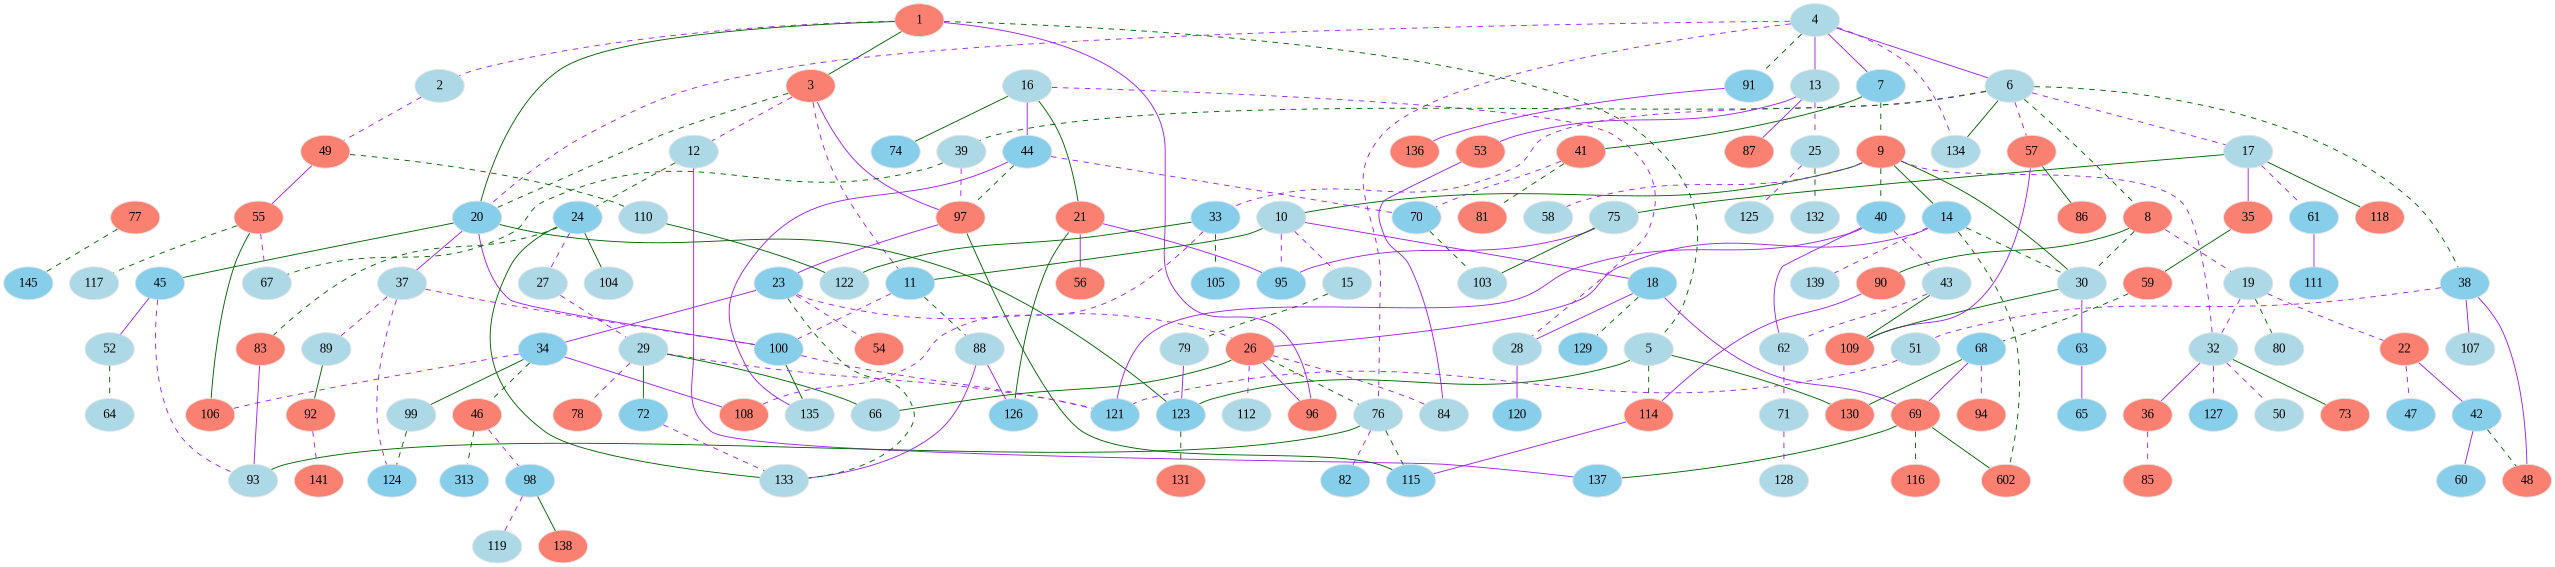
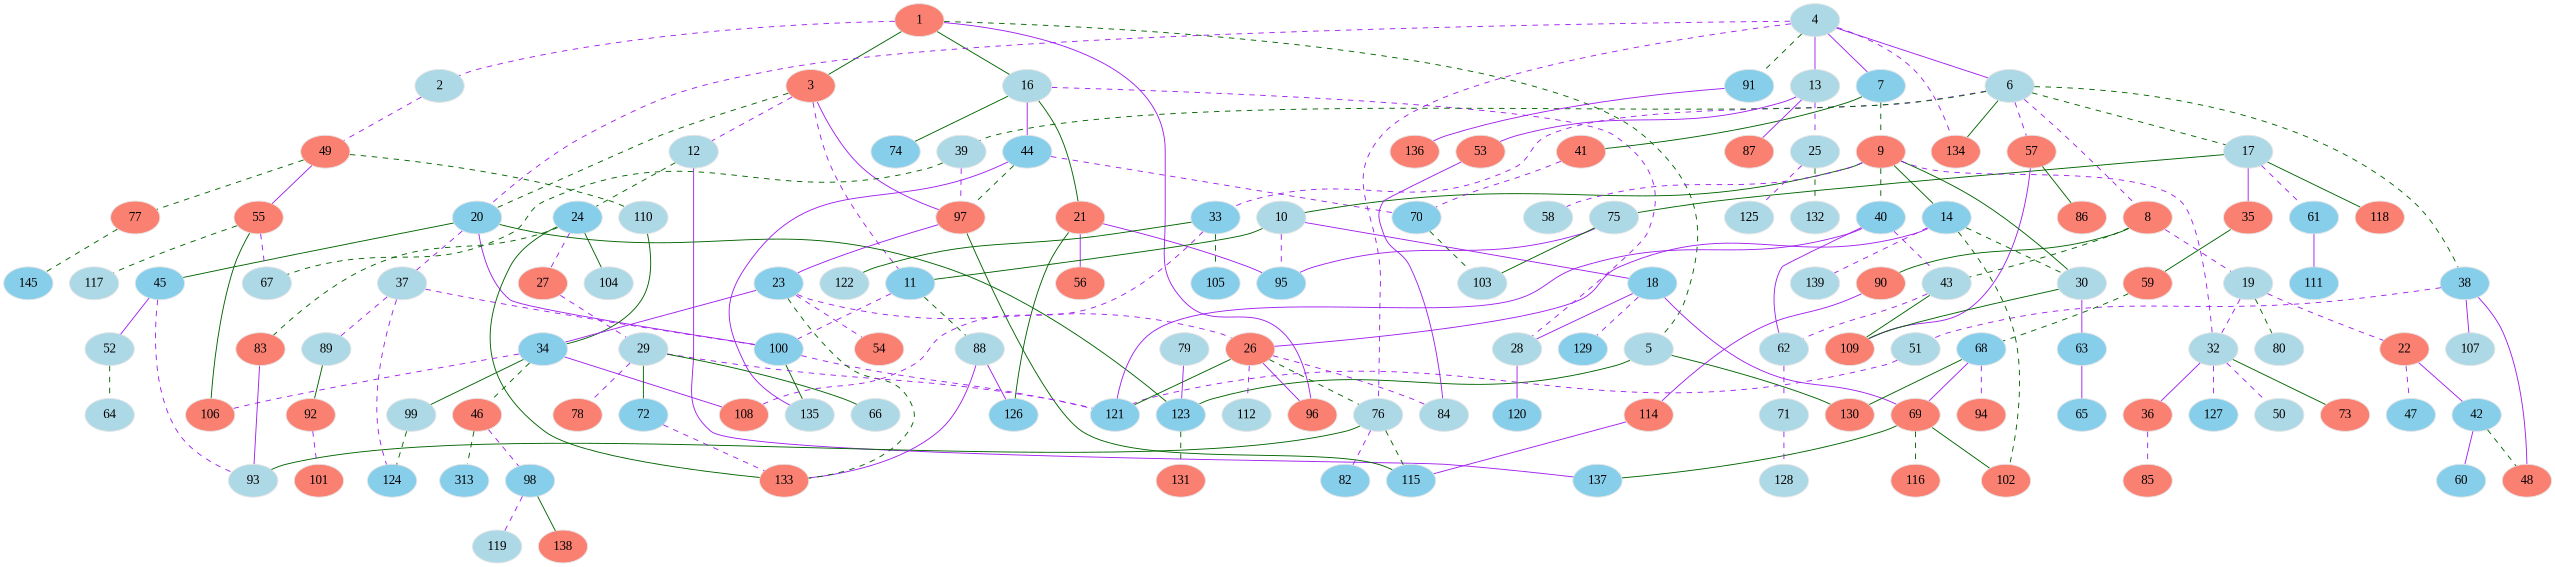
edge "1" -- "20": now "1" -- "16"
edge "6" -- "17": color purple -> darkgreen
edge "6" -- "8": color darkgreen -> purple
node "134": fillcolor lightblue -> salmon
edge "49" -- "77": added
node "81": removed
edge "20" -- "37": style solid -> dashed
edge "110" -- "122": now "110" -- "34"
edge "8" -- "30": now "8" -- "43"
node "27": fillcolor lightblue -> salmon
node "15": removed
edge "18" -- "129": color darkgreen -> purple
edge "5" -- "114": removed
edge "26" -- "66": now "26" -- "121"
node "141": label "141" -> "101"
node "133": fillcolor lightblue -> salmon
node "602": label "602" -> "102"
